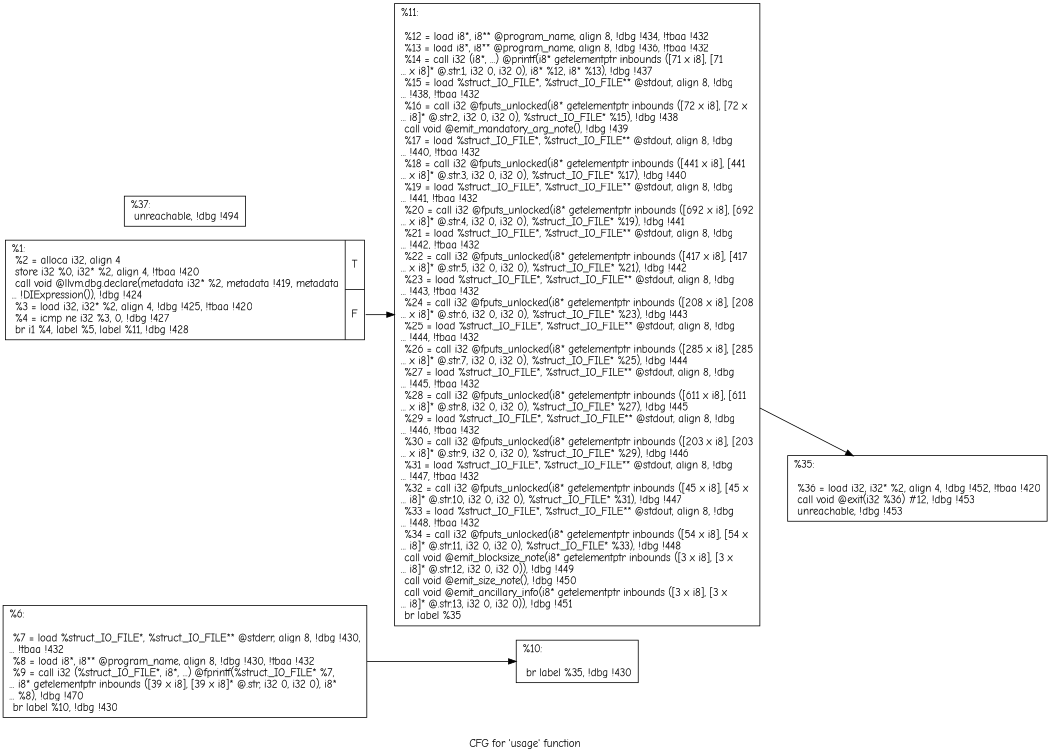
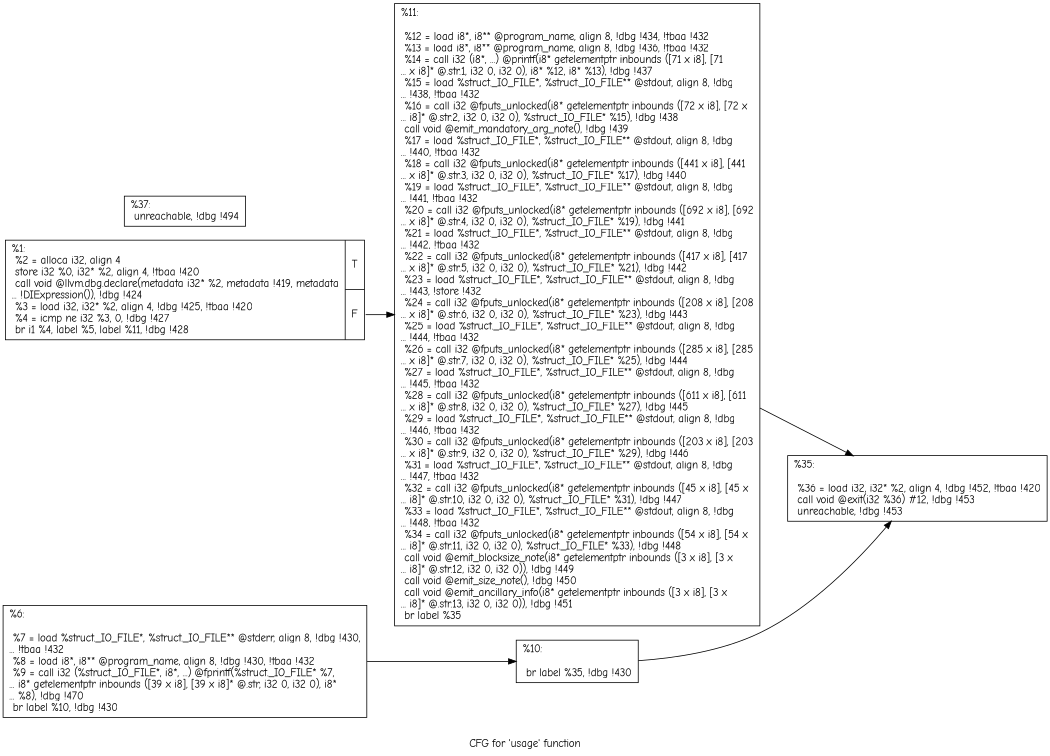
node "%11:": text "... !443, !tbaa !432" -> "... !443, !store !432"
edge "%10:" -> "%35:": added
